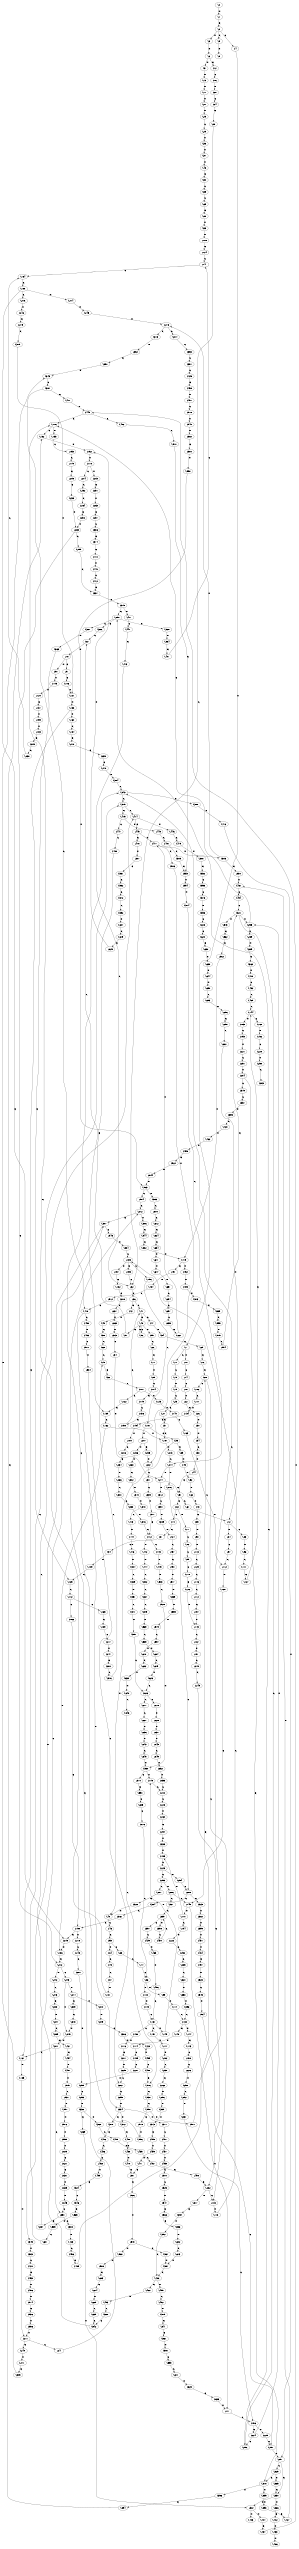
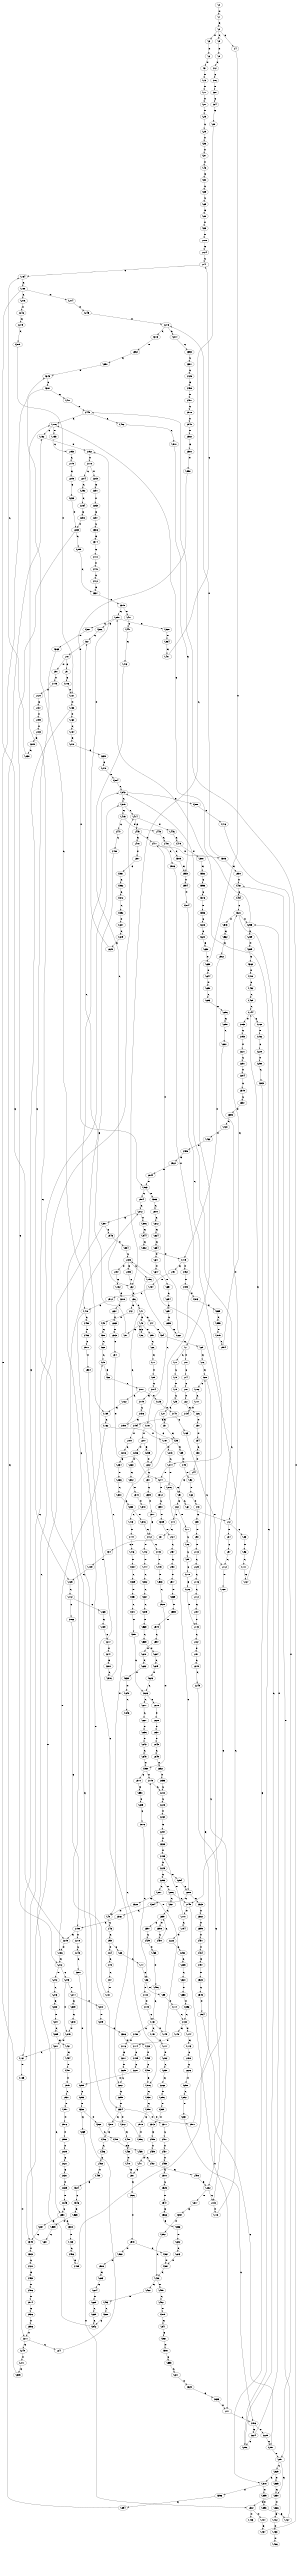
edge "S6" -> "S12": now "S8" -> "S12"
edge "S31" -> "S187": now "S31" -> "S35"
edge "S387" -> "S307": now "S387" -> "S345"
edge "S284" -> "S318": now "S283" -> "S318"
edge "S455" -> "S422": reversed
